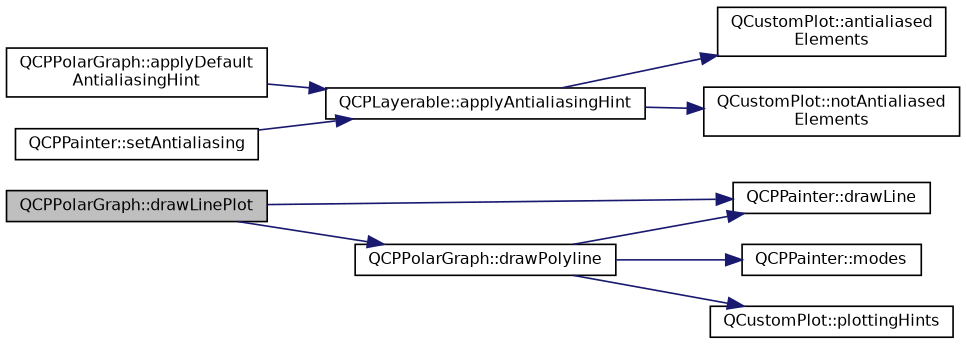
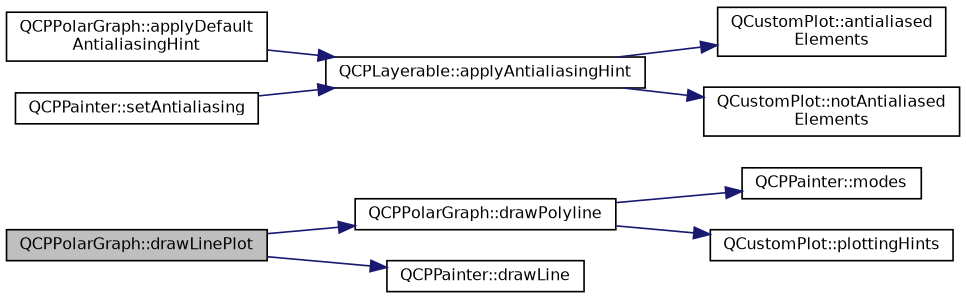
edge "QCPPolarGraph::drawPolyline" -> "QCPPainter::drawLine": removed
